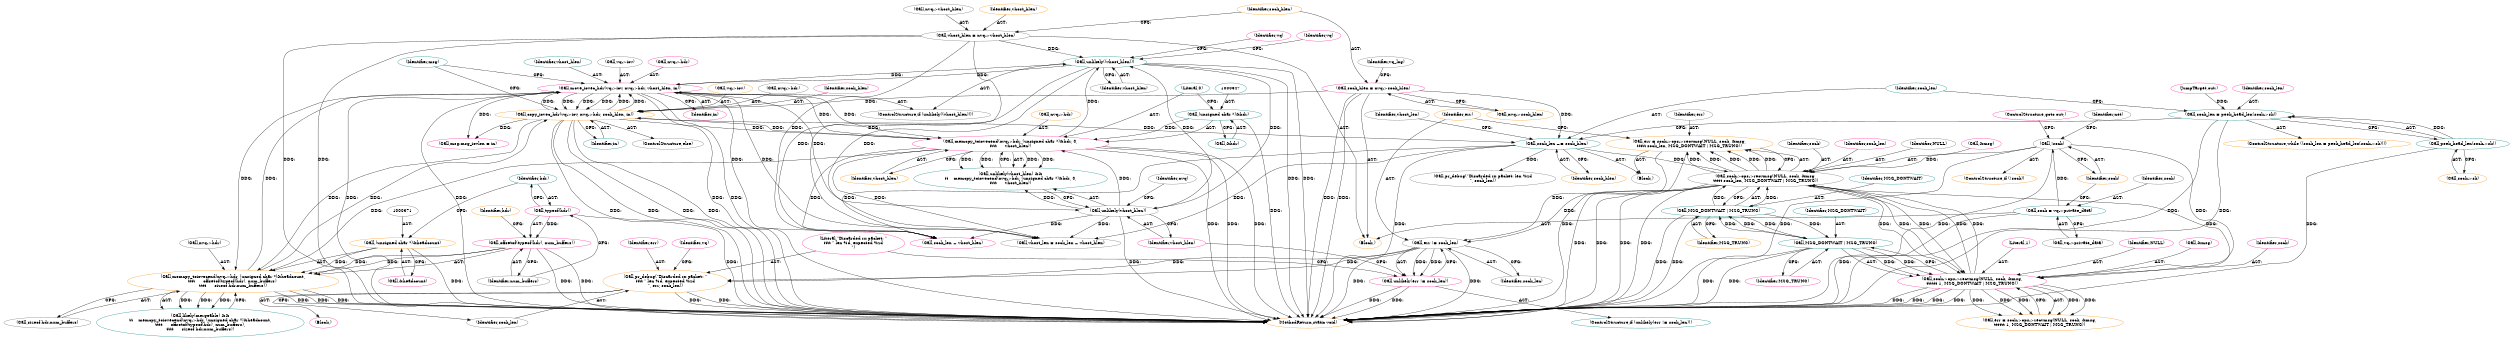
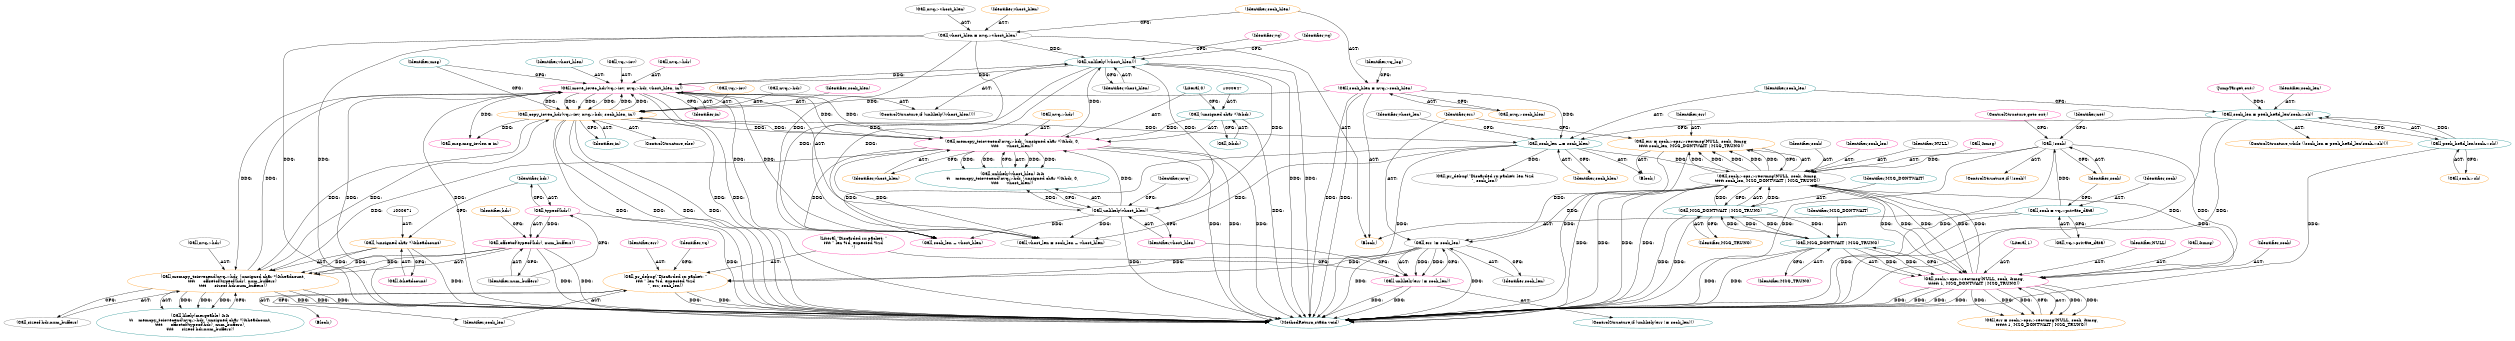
edge "(Call,move_iovec_hdr(vq->iov, nvq->hdr, vhost_hlen, in))" -> "(Call,unlikely(vhost_hlen))": label "DDG: " -> "AST: "
node "(MethodReturn,static void)": color darkorange -> teal
